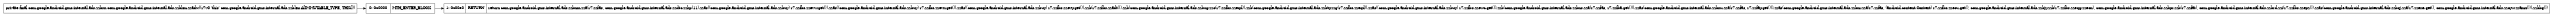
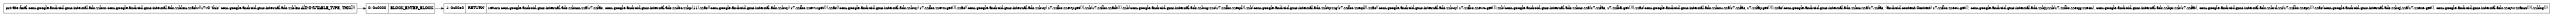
node "0: 0x0000": text "MTH_ENTER_BLOCK" -> "BLOCK_ENTER_BLOCK"
